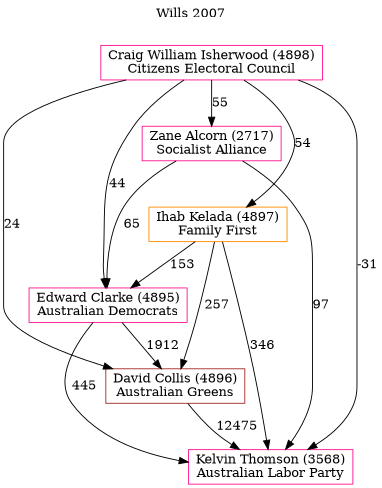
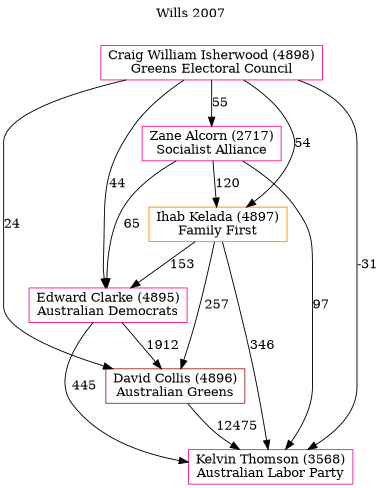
node "Craig William Isherwood (4898) Citizens Electoral Council": label "Craig William Isherwood (4898) Citizens Electoral Council" -> "Craig William Isherwood (4898) Greens Electoral Council"
edge "Zane Alcorn (2717) Socialist Alliance" -> "Ihab Kelada (4897) Family First": added, label "120"
